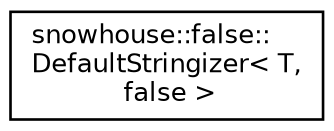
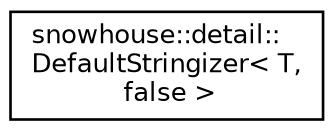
node "snowhouse::false:: DefaultStringizer< T, false >": label "snowhouse::false:: DefaultStringizer< T, false >" -> "snowhouse::detail:: DefaultStringizer< T, false >"
